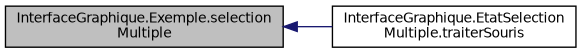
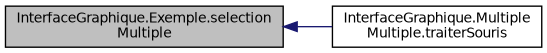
node "InterfaceGraphique.EtatSelection Multiple.traiterSouris": label "InterfaceGraphique.EtatSelection Multiple.traiterSouris" -> "InterfaceGraphique.Multiple Multiple.traiterSouris"
